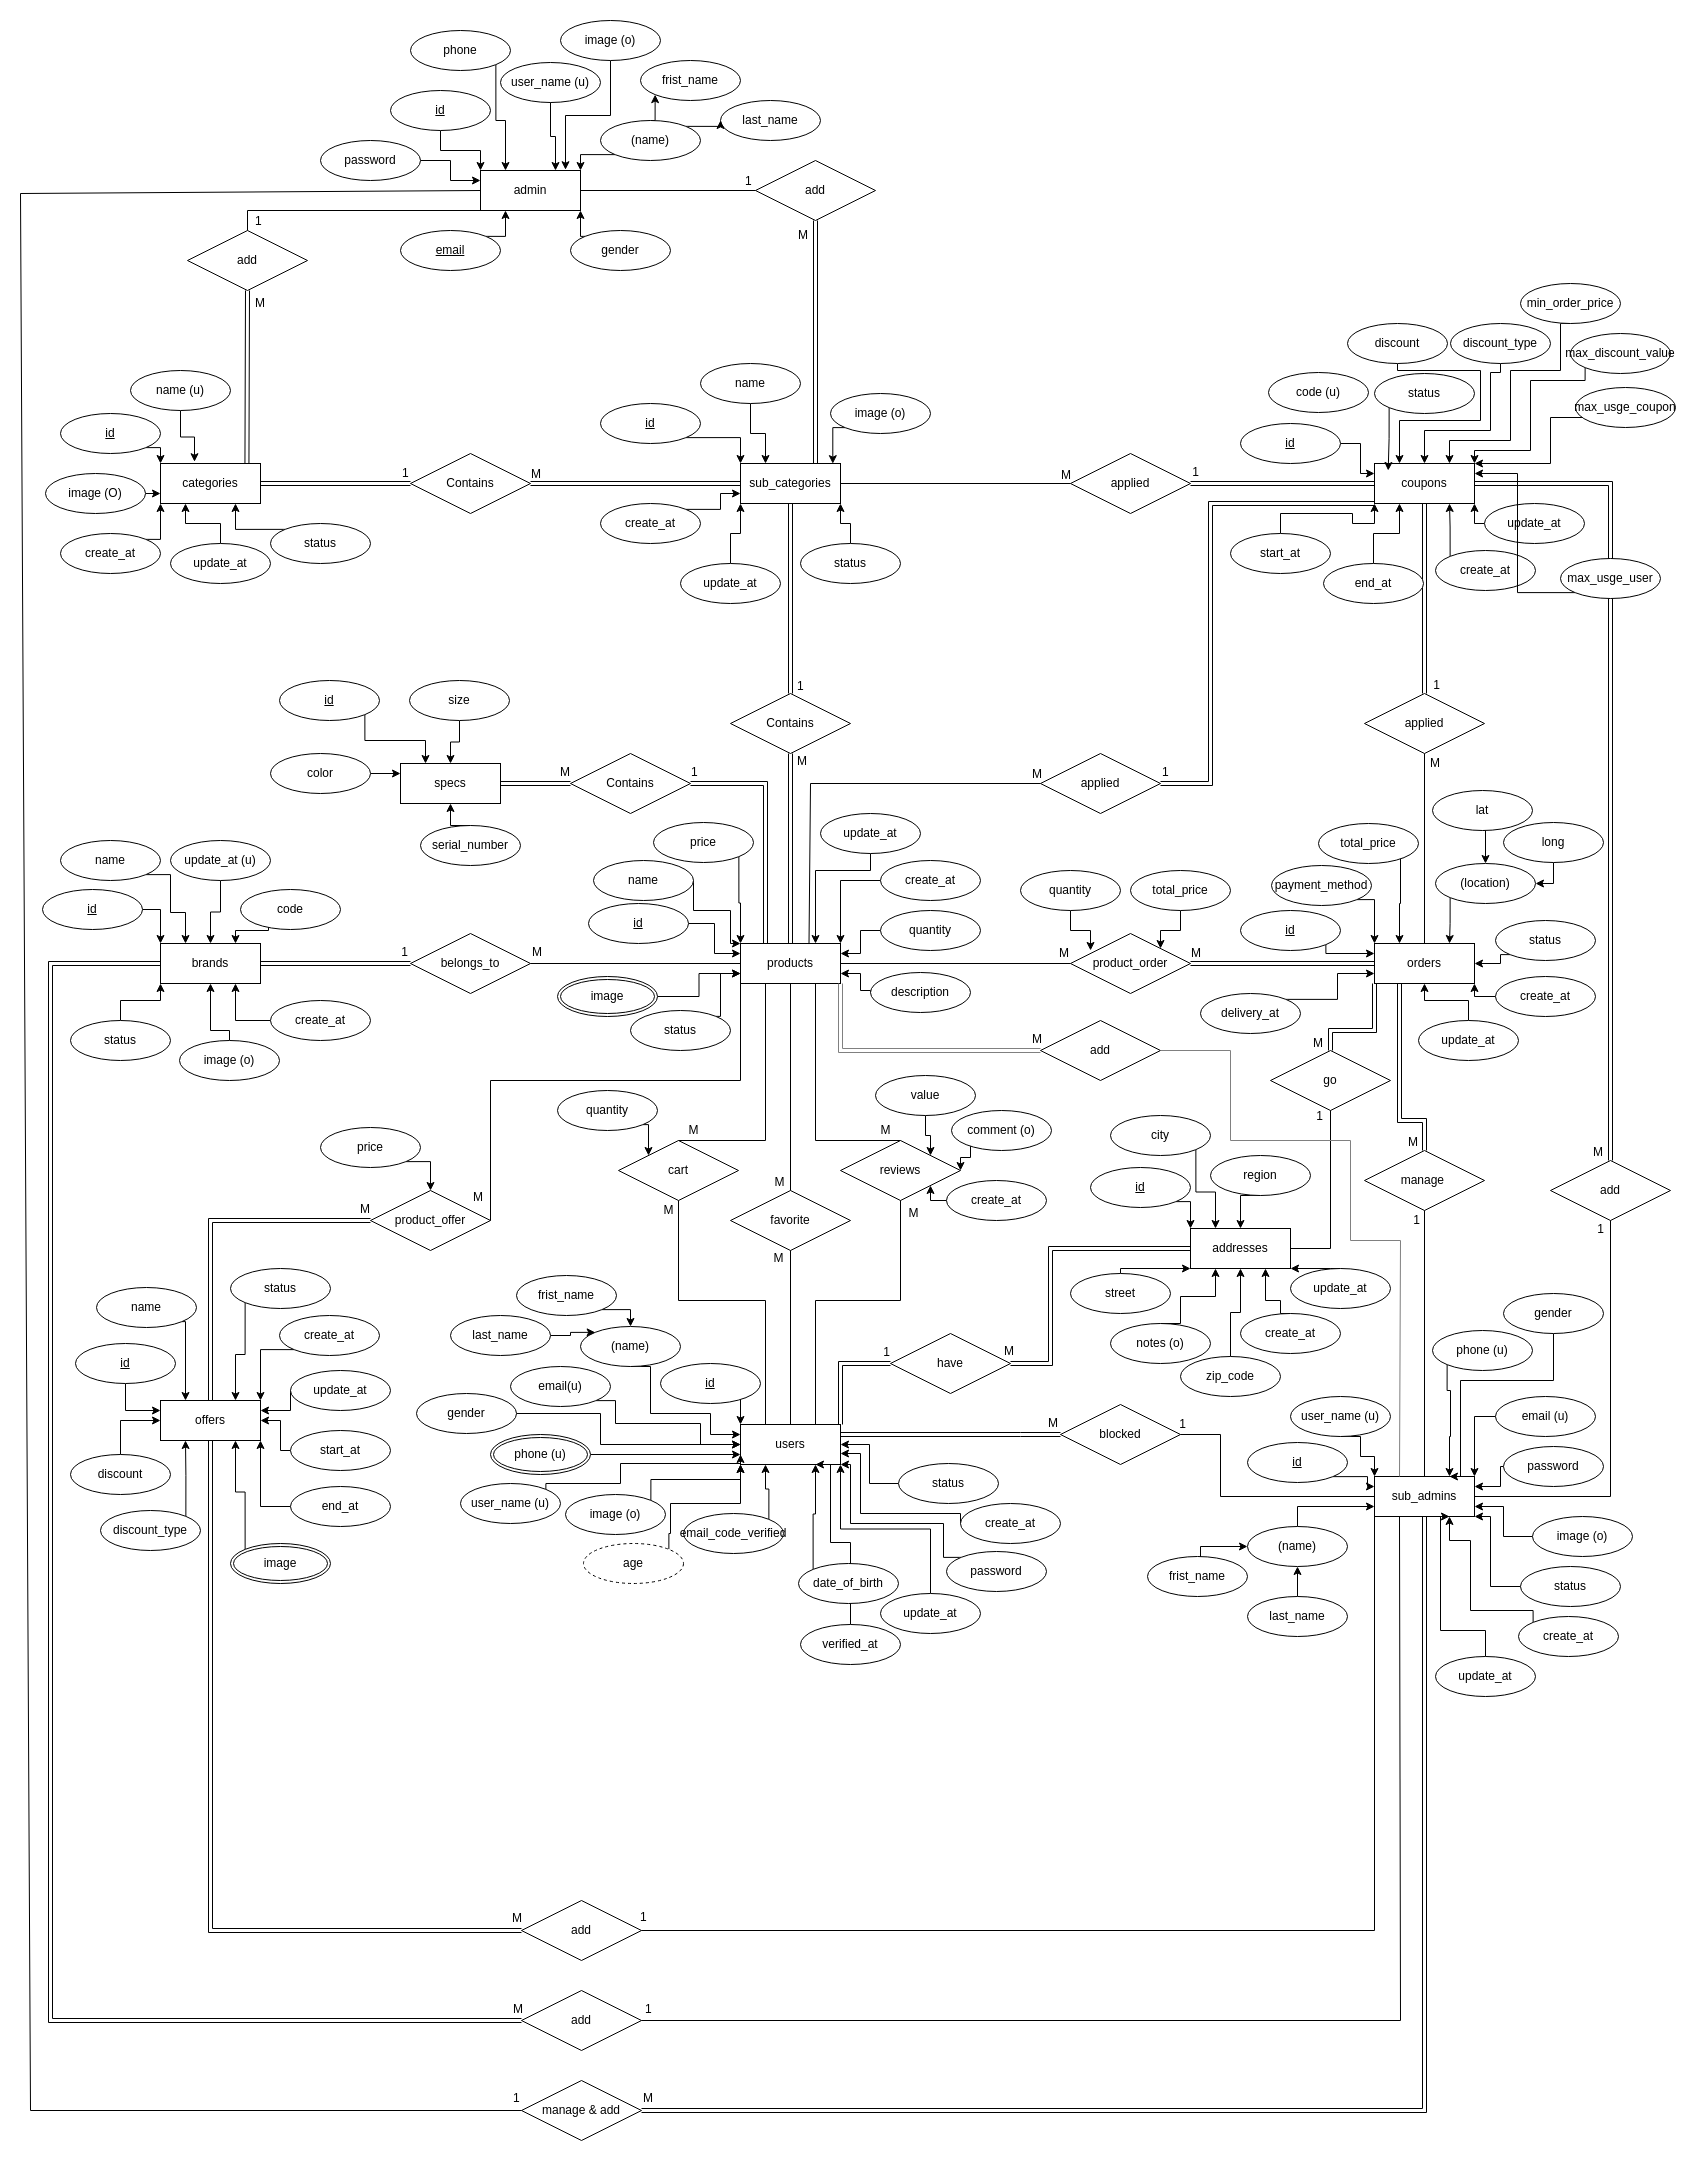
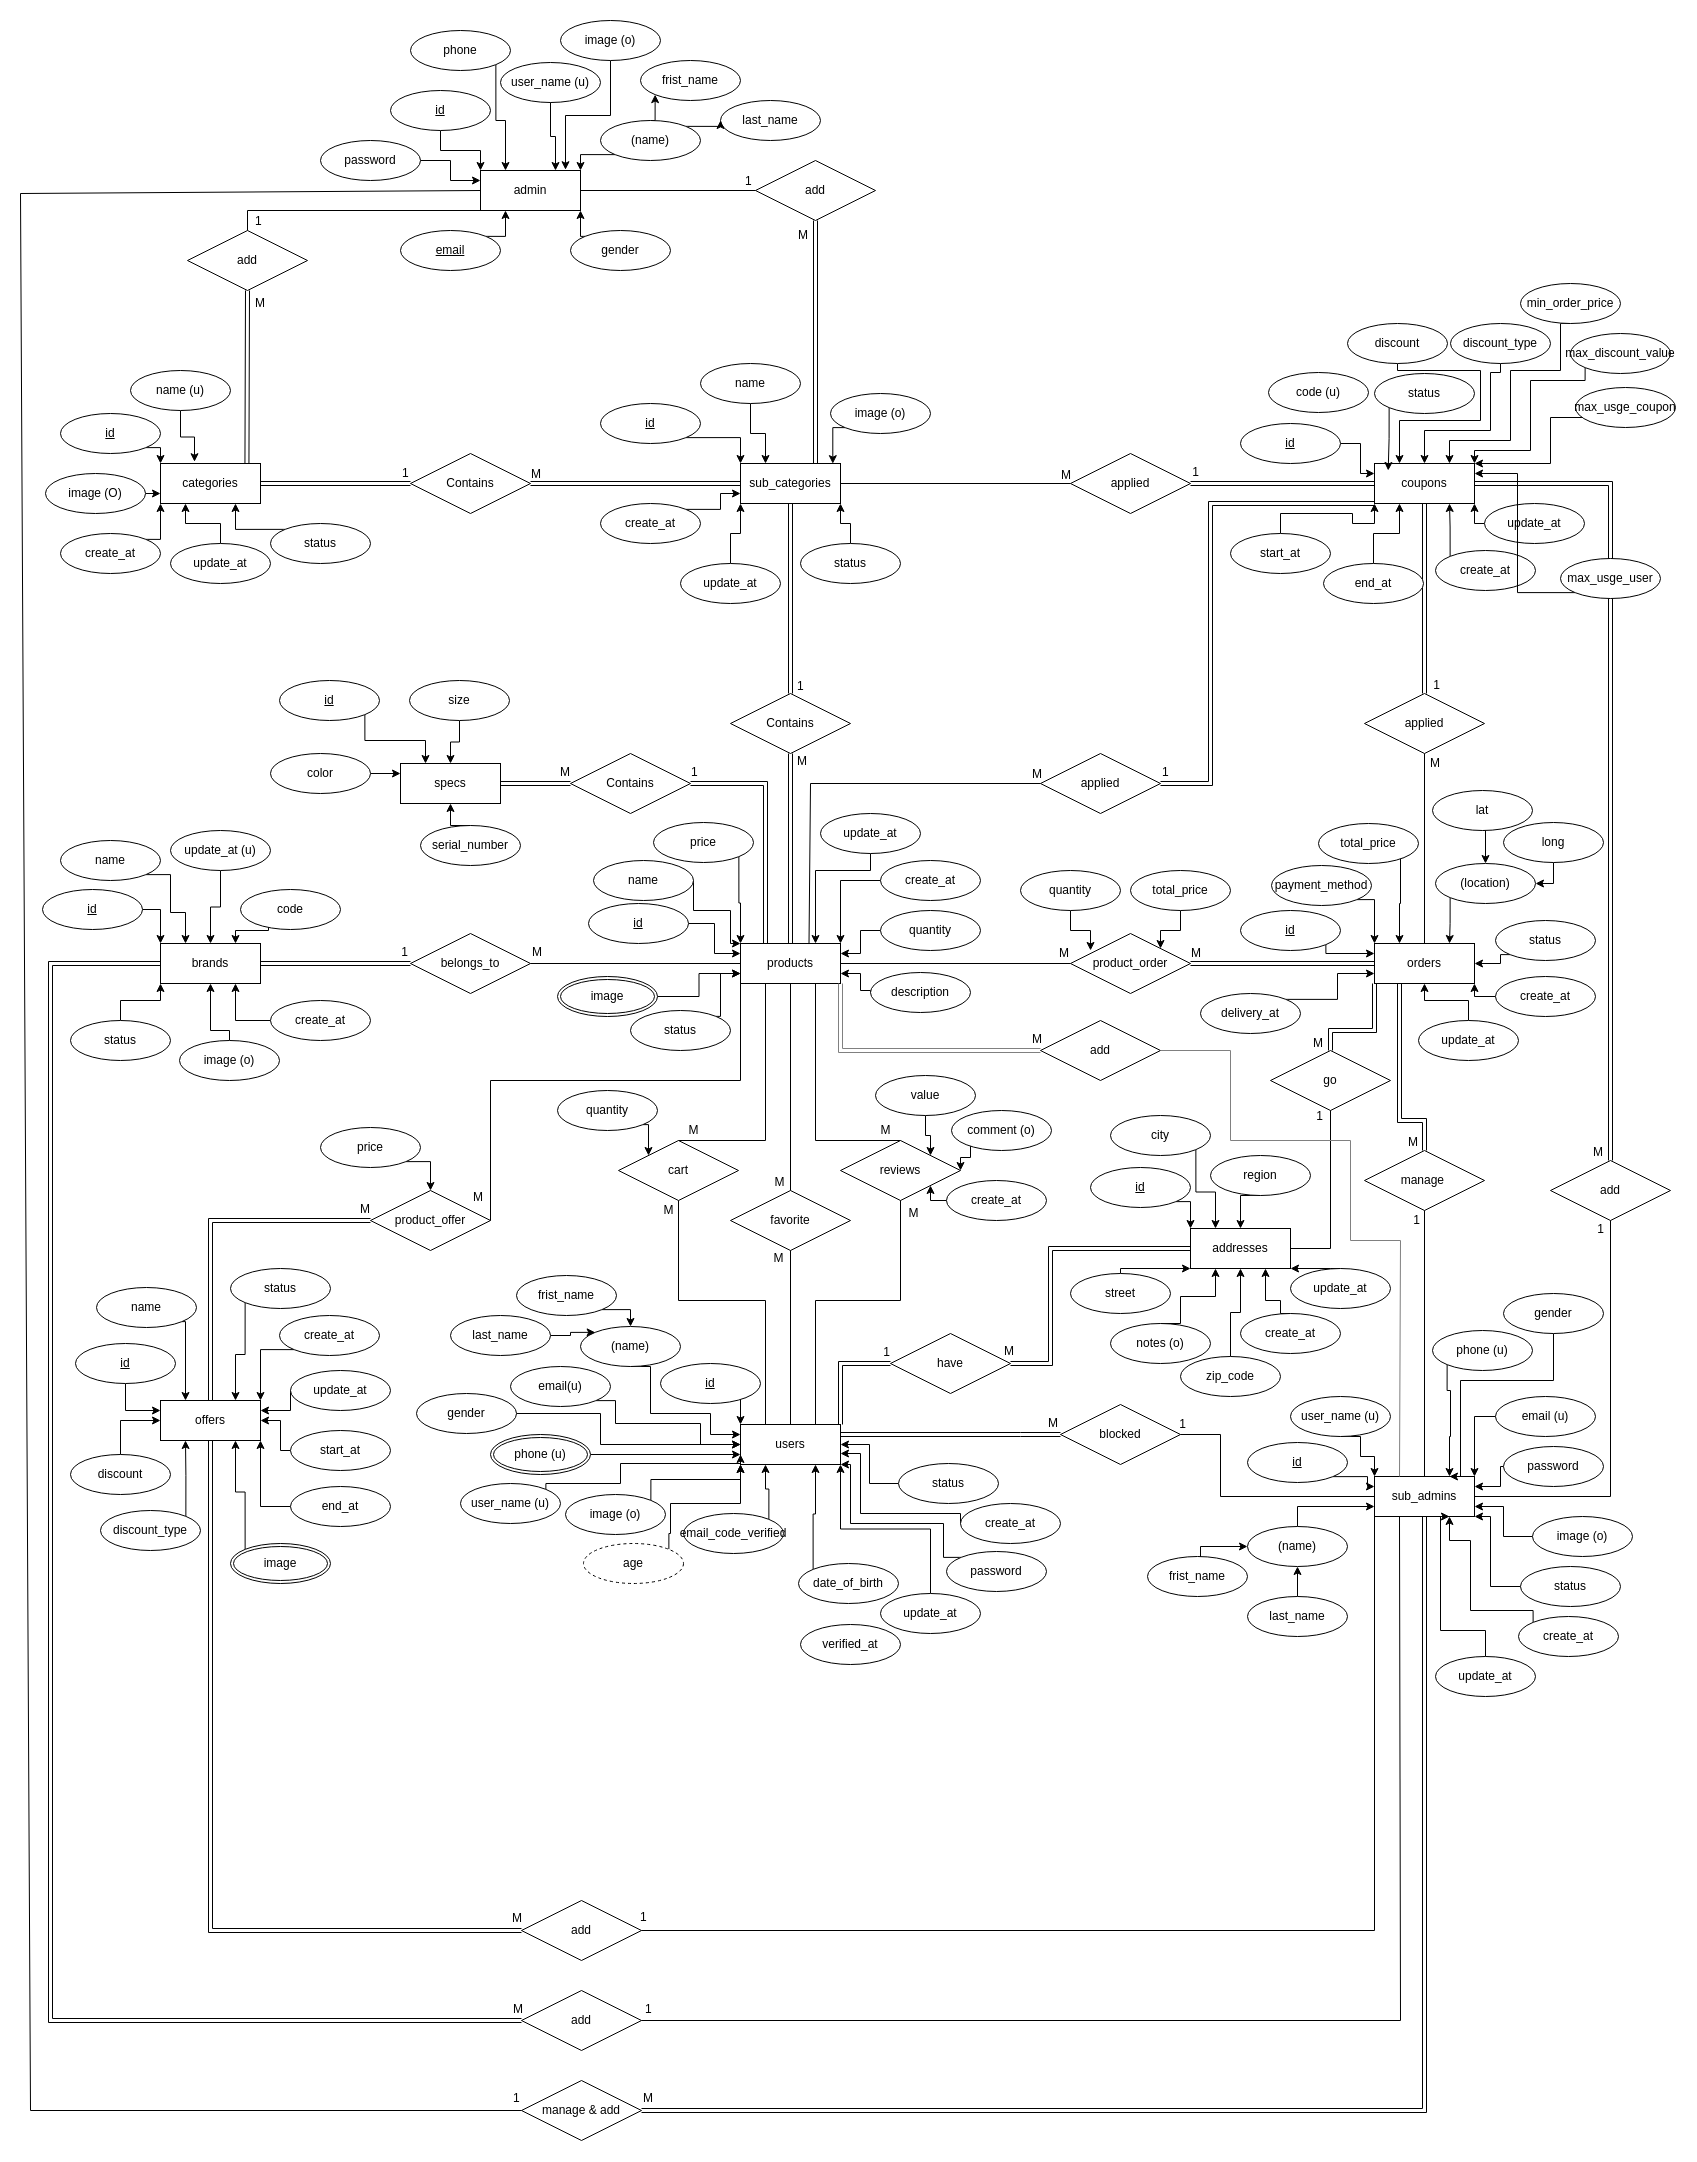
node "update_at (u)": moved (221, 861) -> (221, 851)
edge "verified_at" -> "users": removed
